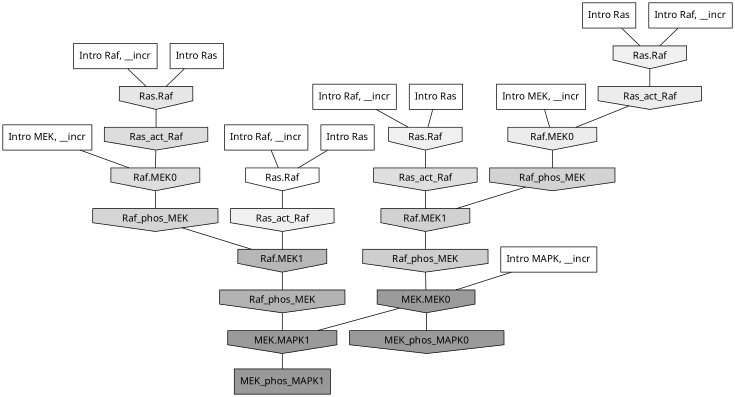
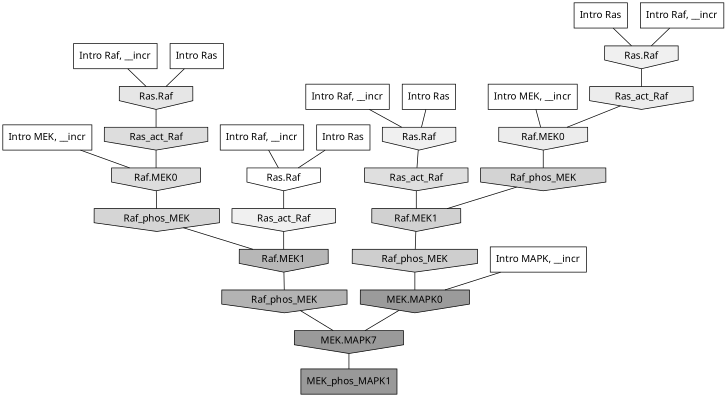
node "MEK.MEK0": label "MEK.MEK0" -> "MEK.MAPK0"
node "MEK.MAPK1": label "MEK.MAPK1" -> "MEK.MAPK7"
node "MEK_phos_MAPK0": removed
